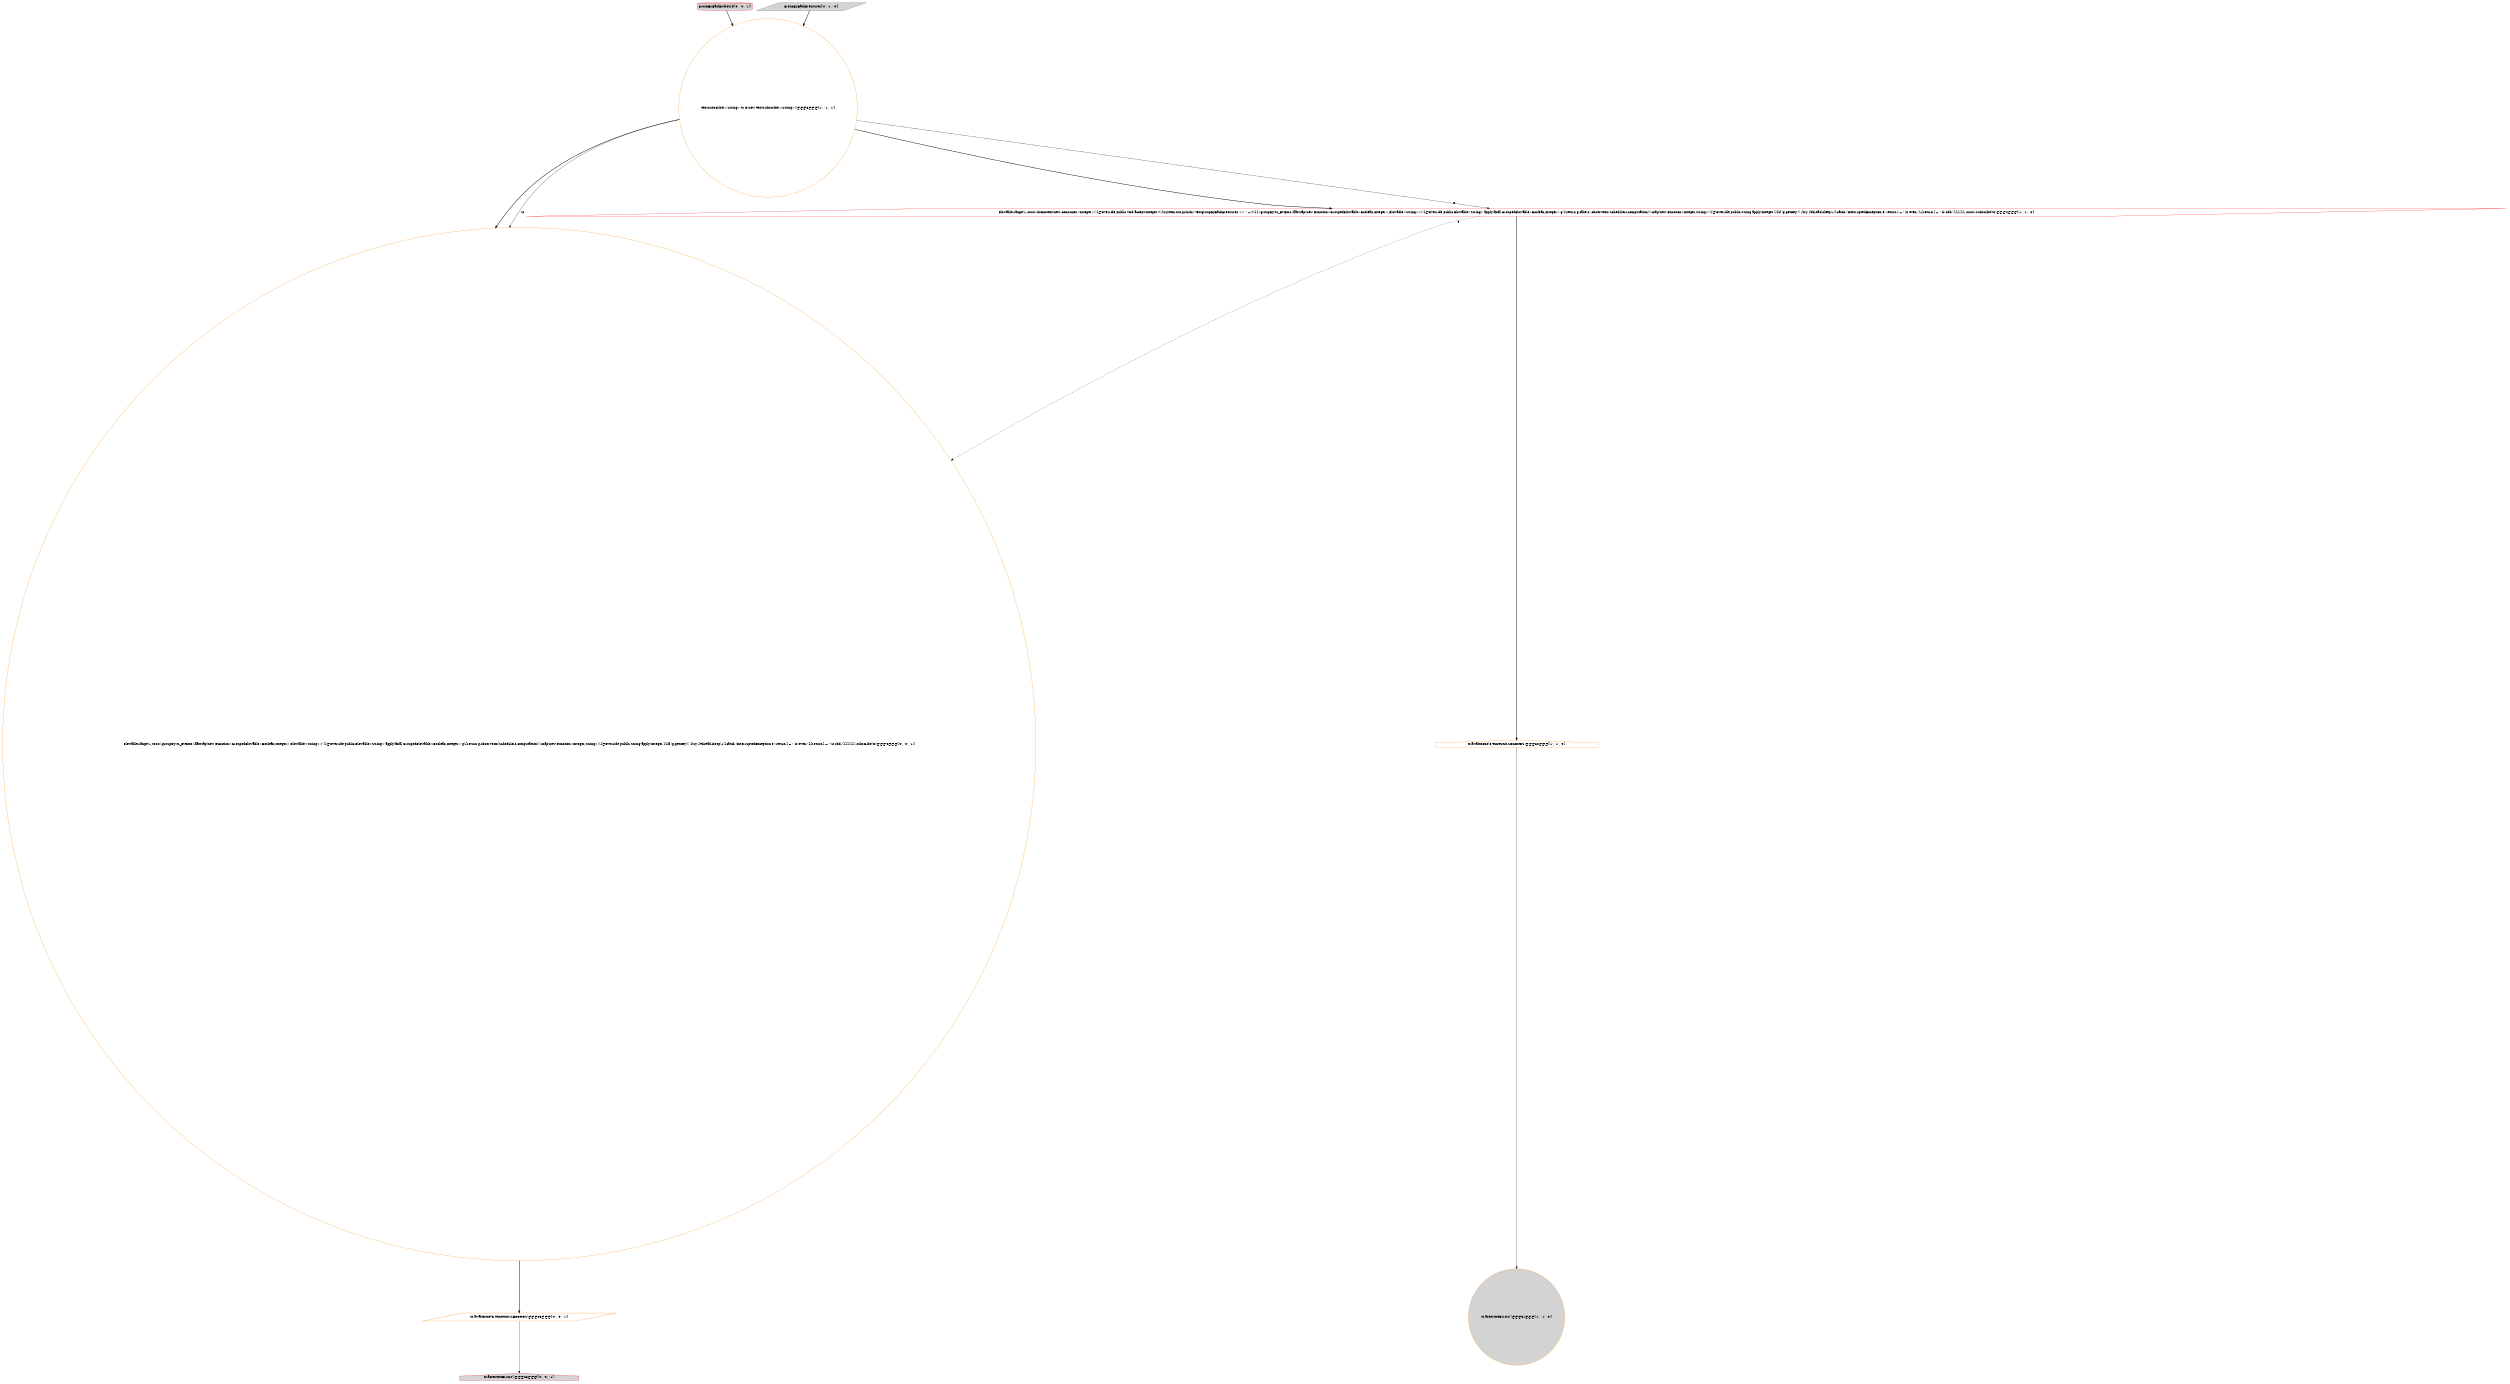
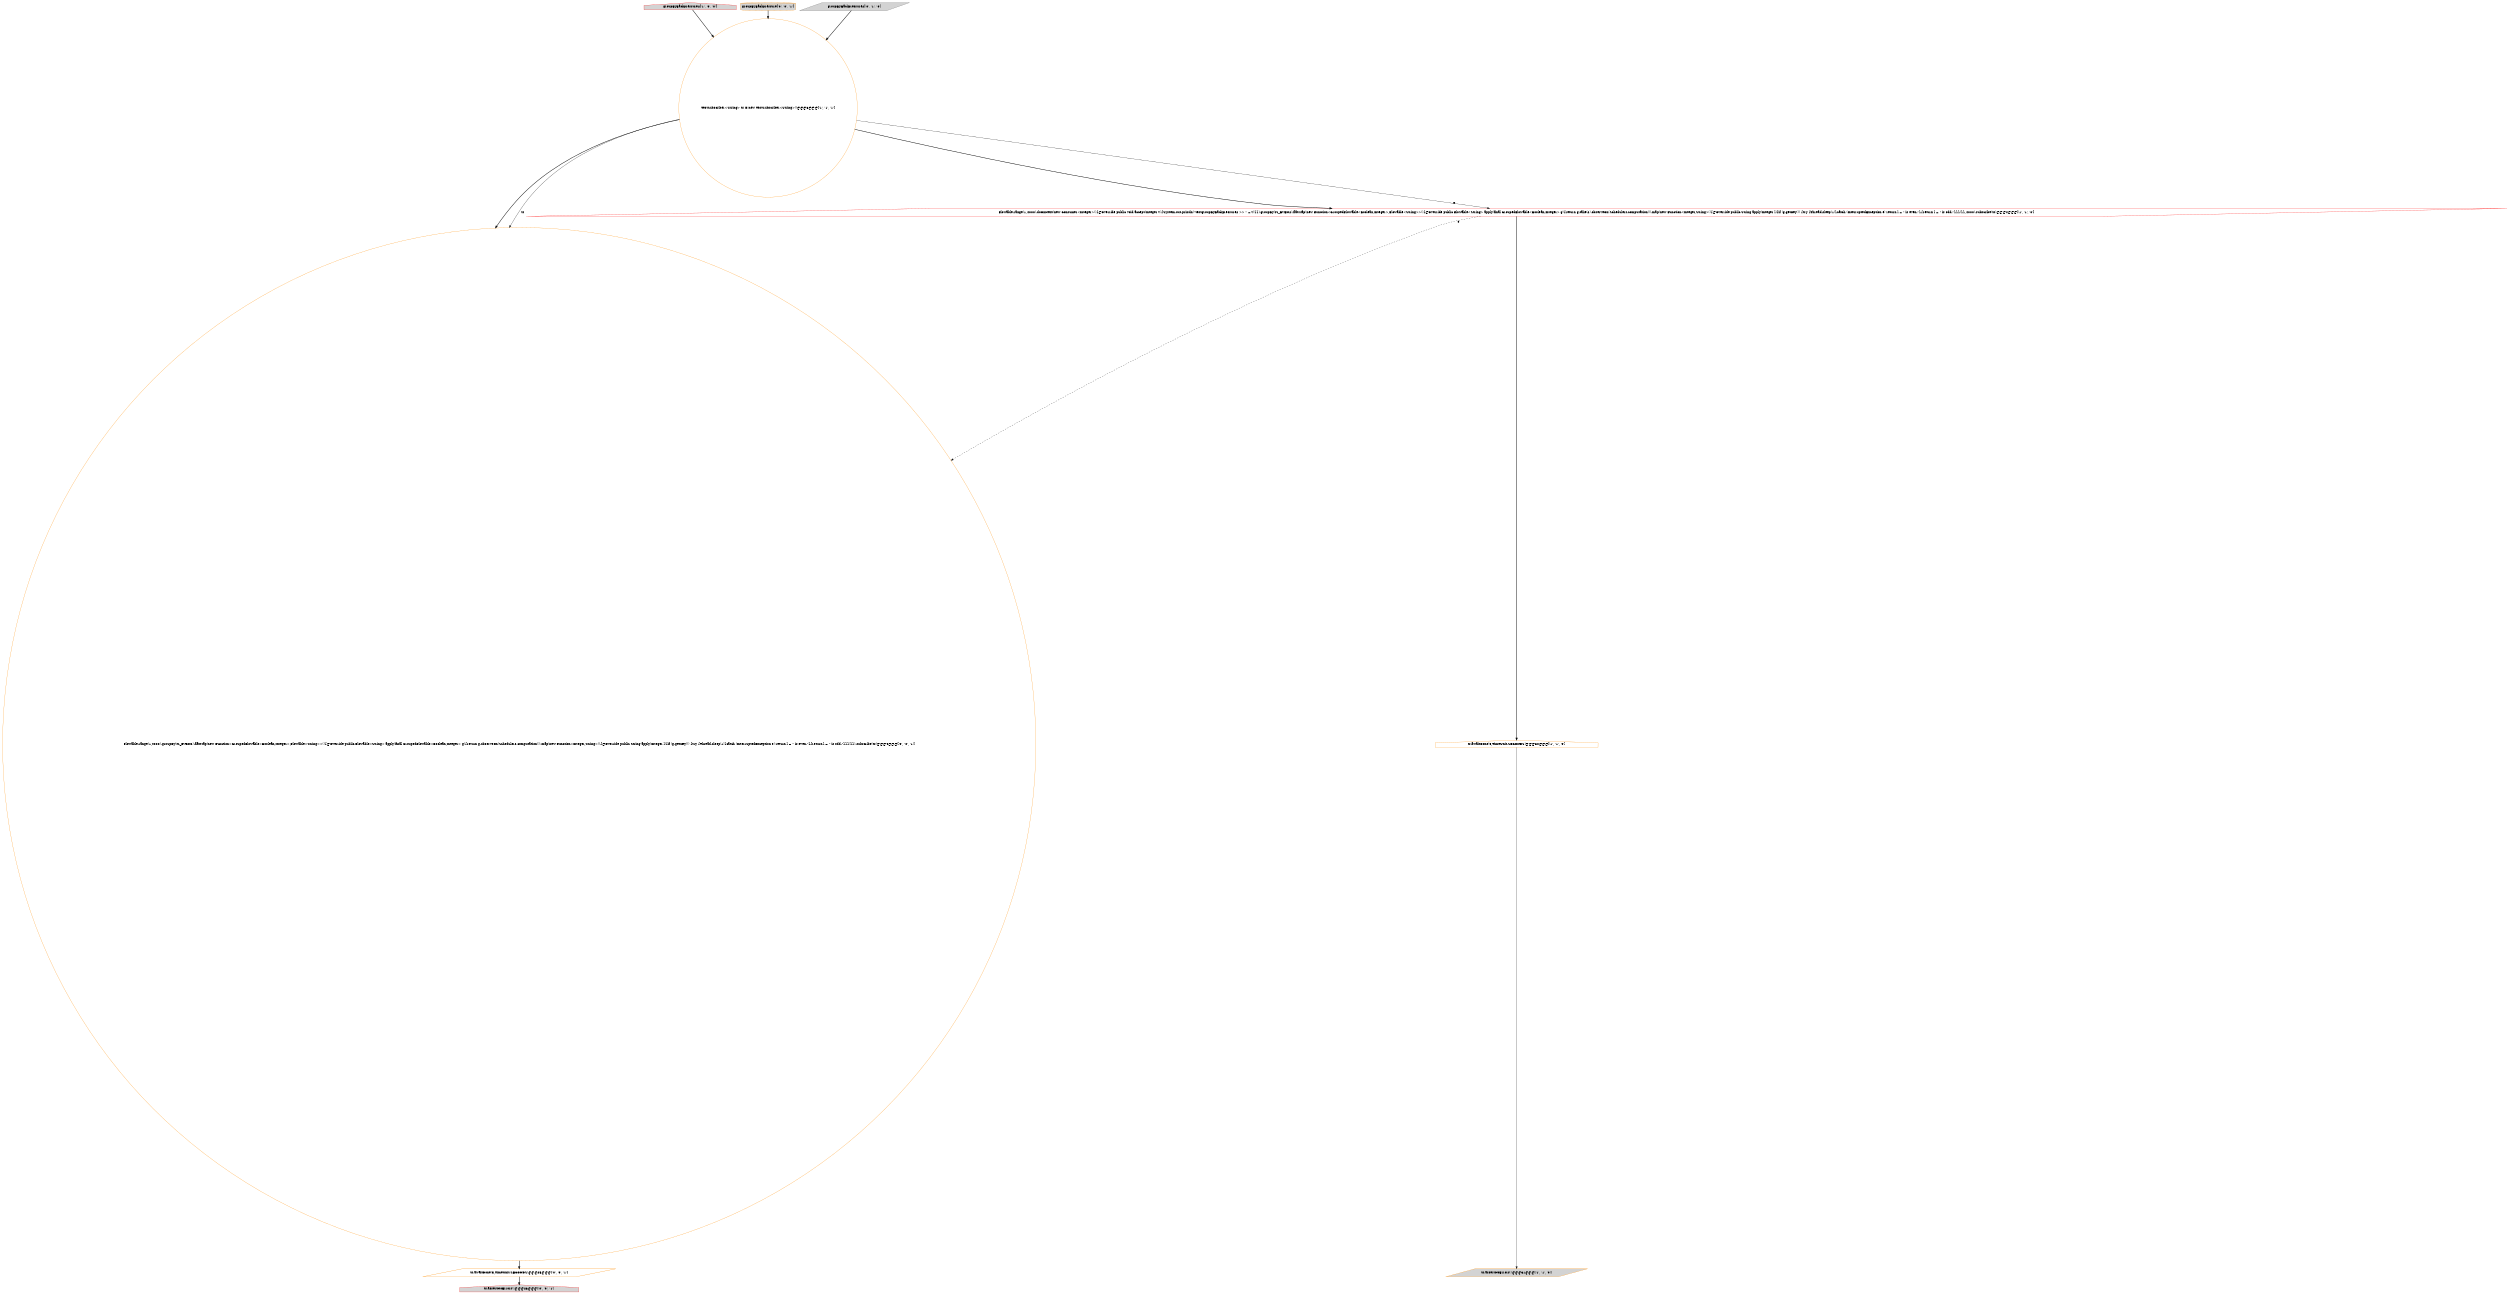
node "groupByBackpressure2['1', '0', '0']": added
node "groupByBackpressure['0', '0', '1']": color red -> darkorange
node "ts.assertNoErrors()@@@31@@@['1', '1', '0']": shape circle -> parallelogram
edge "ts.awaitDone(5,TimeUnit.SECONDS)@@@25@@@['0', '0', '1']" -> "ts.assertNoErrors()@@@26@@@['0', '0', '1']": style solid -> bold
